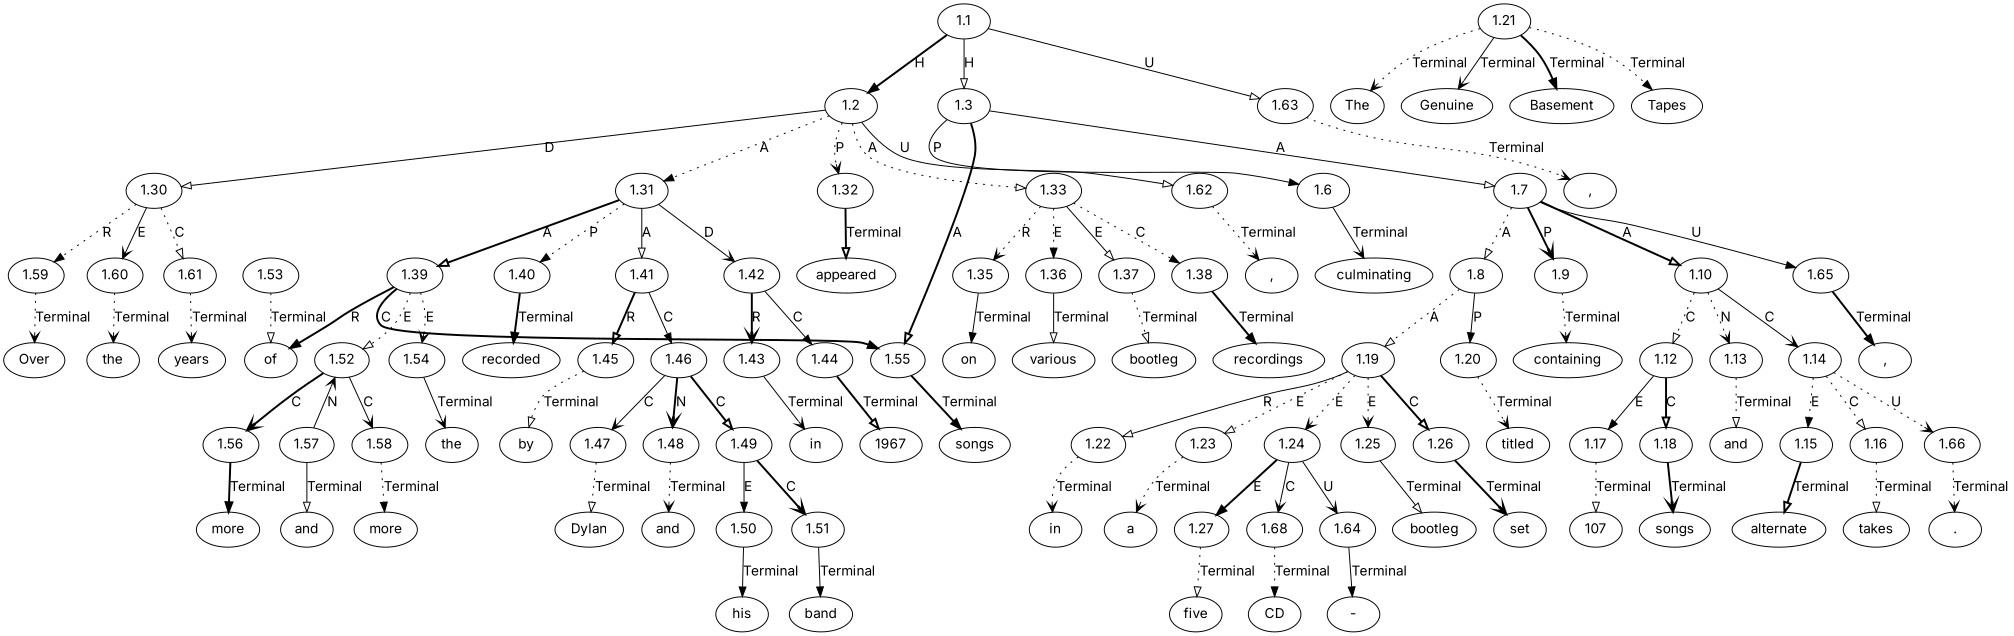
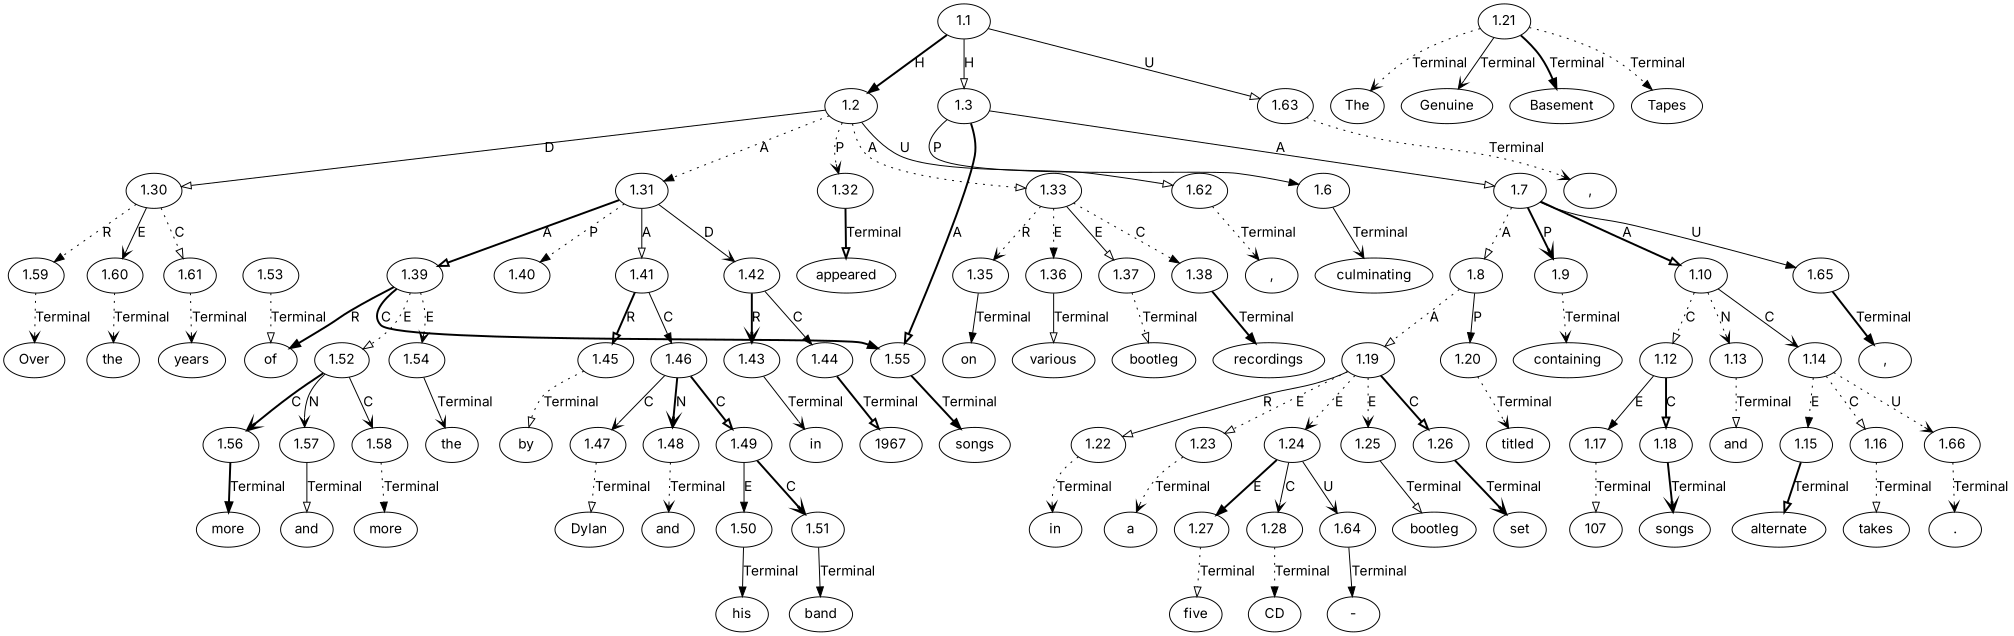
node "recorded": removed
edge "1.57" -> "1.52": reversed
node "1.68": label "1.68" -> "1.28"
